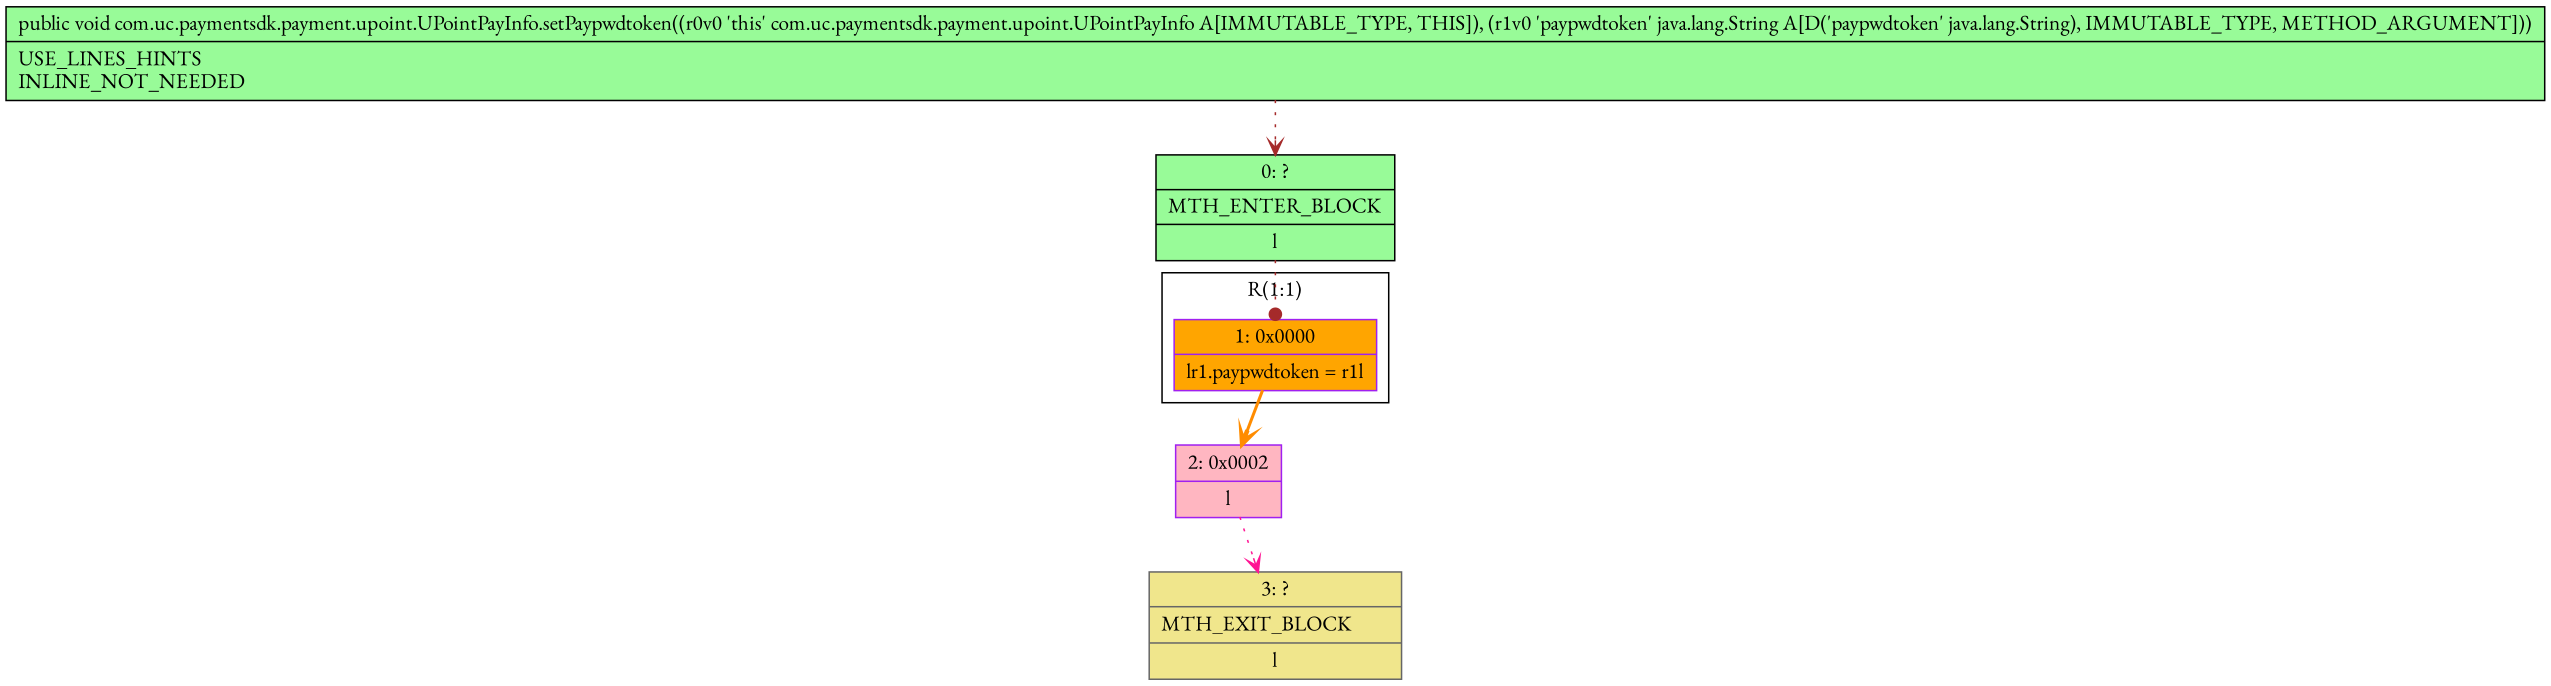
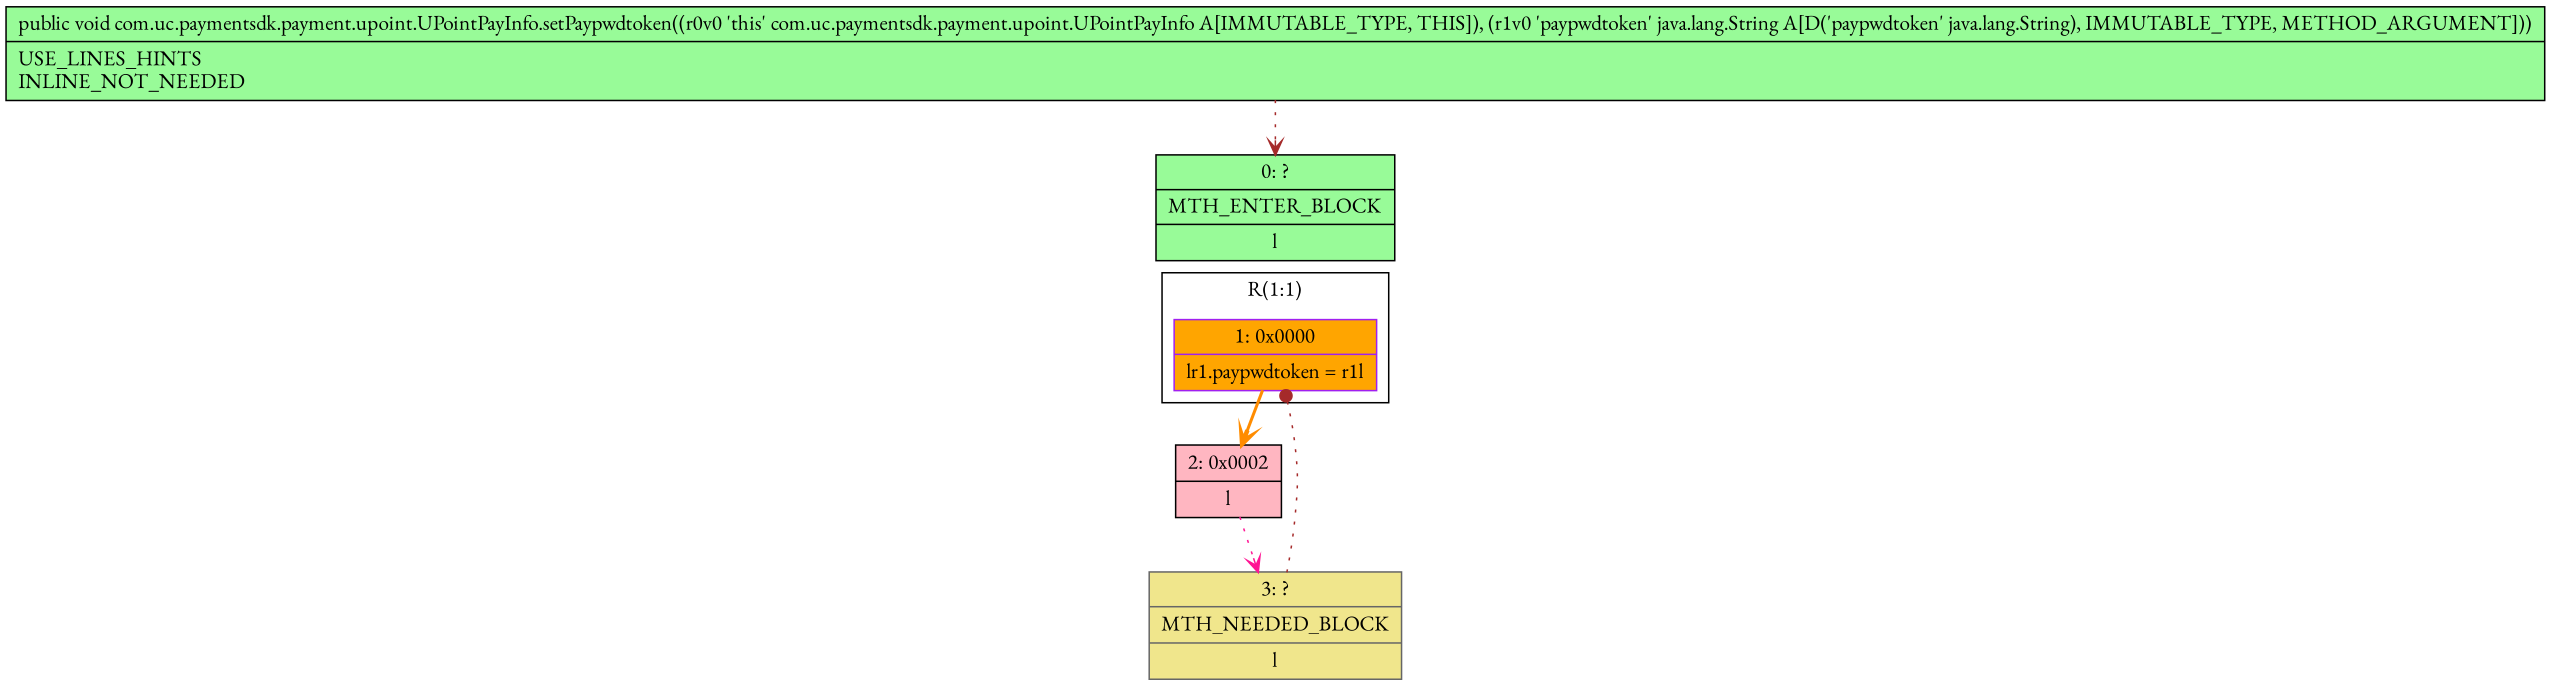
edge "0: ?" -> "1: 0x0000": now "3: ?" -> "1: 0x0000"
node "2: 0x0002": color purple -> black
node "3: ?": text "MTH_EXIT_BLOCK" -> "MTH_NEEDED_BLOCK"
